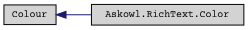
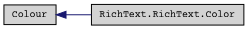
node "Askowl.RichText.Color": label "Askowl.RichText.Color" -> "RichText.RichText.Color"
